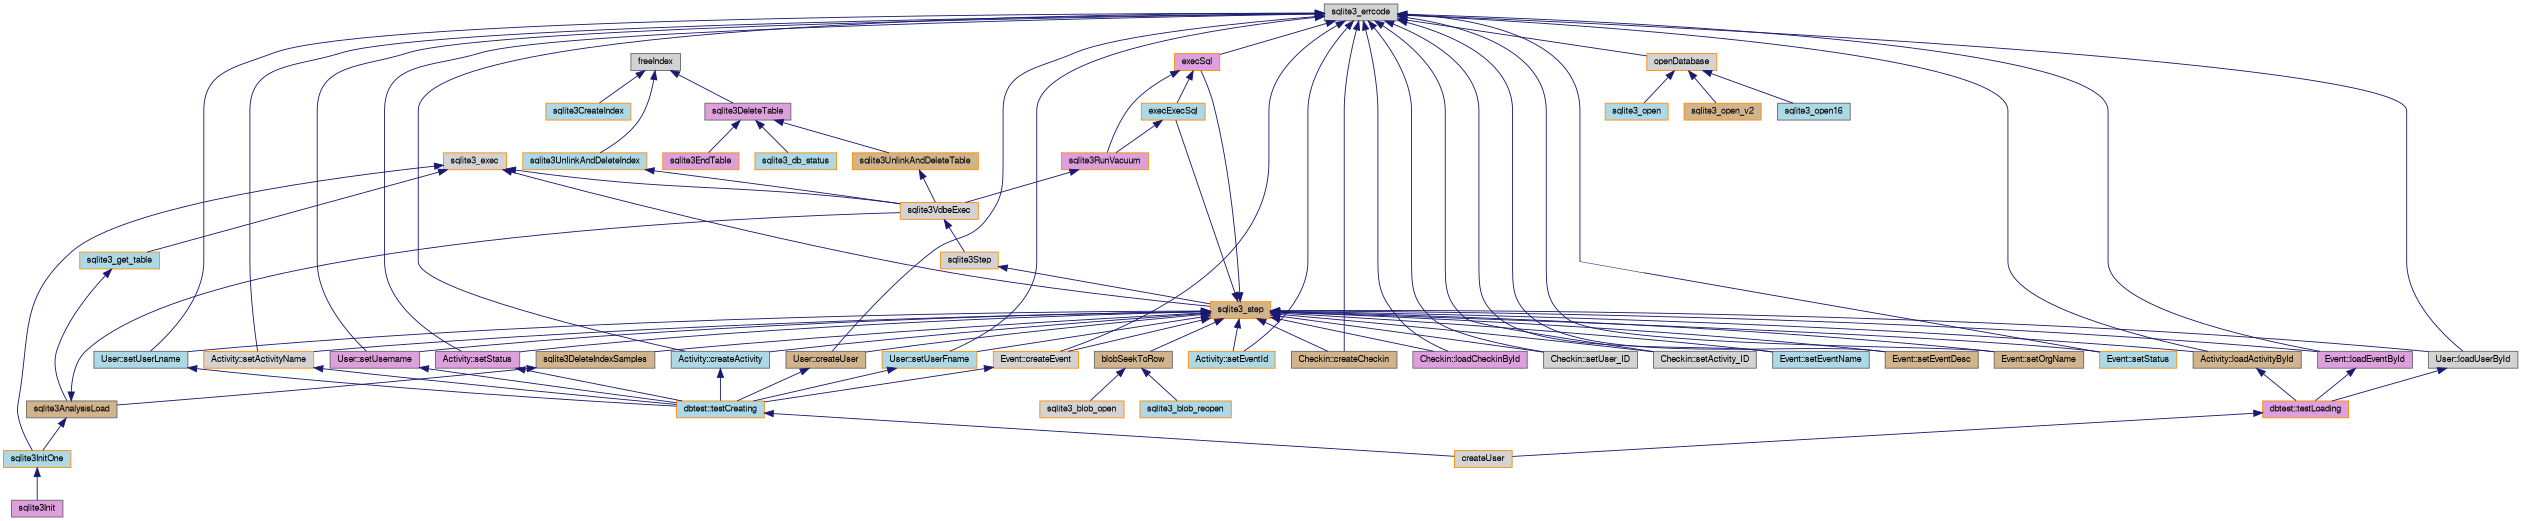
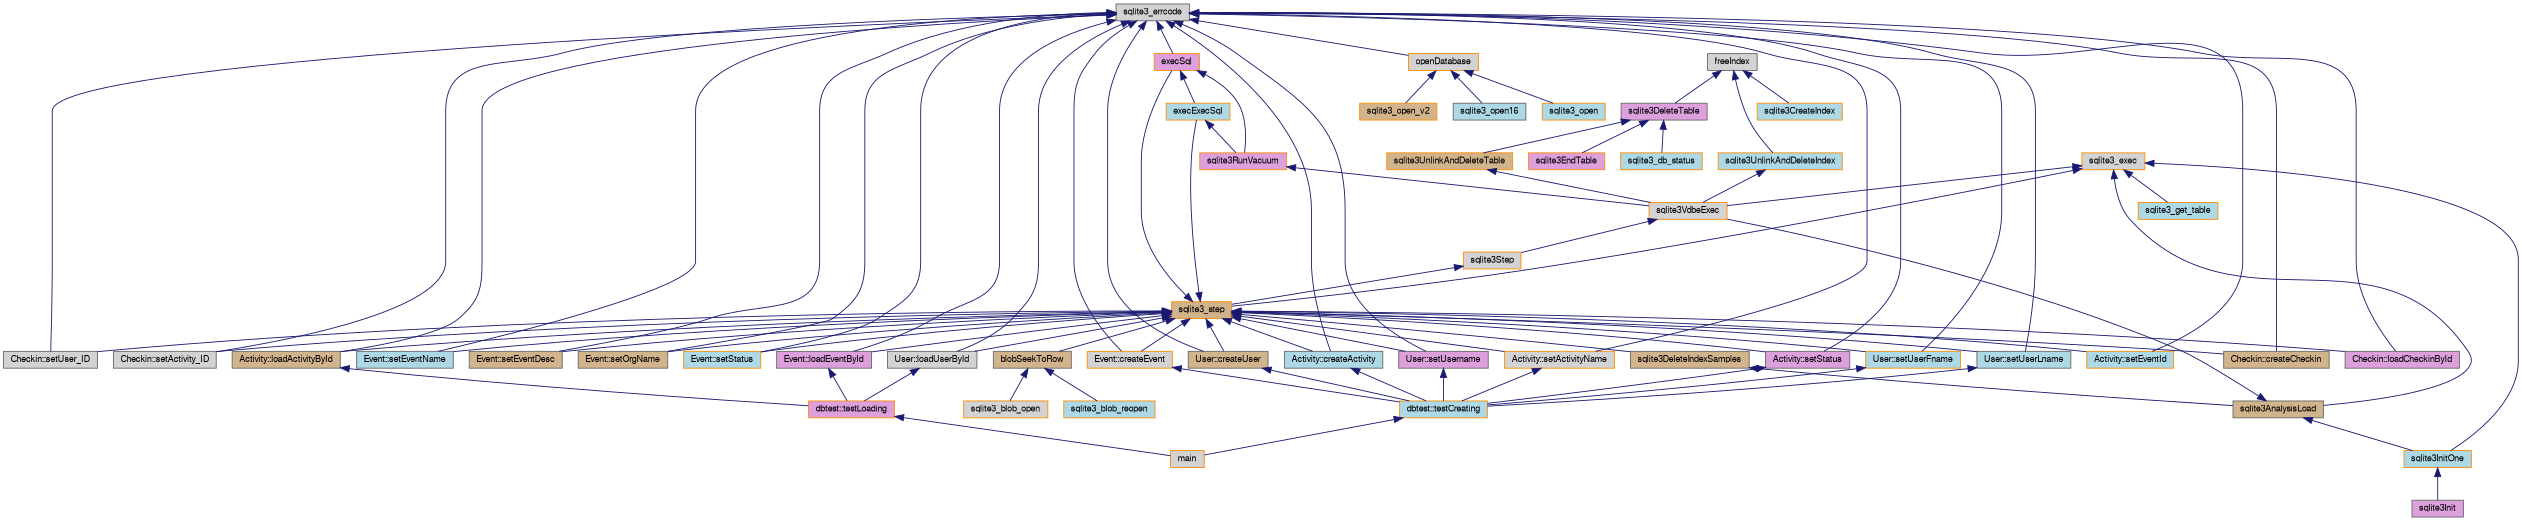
edge "sqlite3AnalysisLoad" -> "sqlite3_get_table": now "sqlite3AnalysisLoad" -> "sqlite3_exec"
node "createUser": label "createUser" -> "main"
